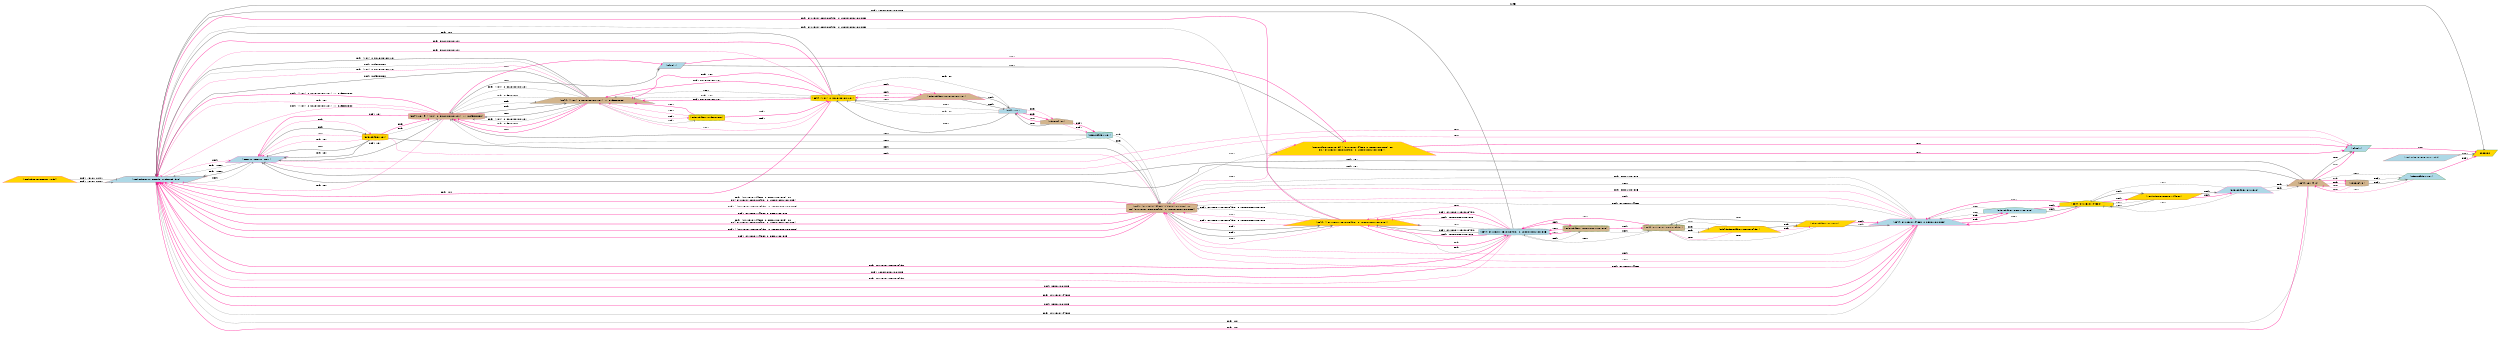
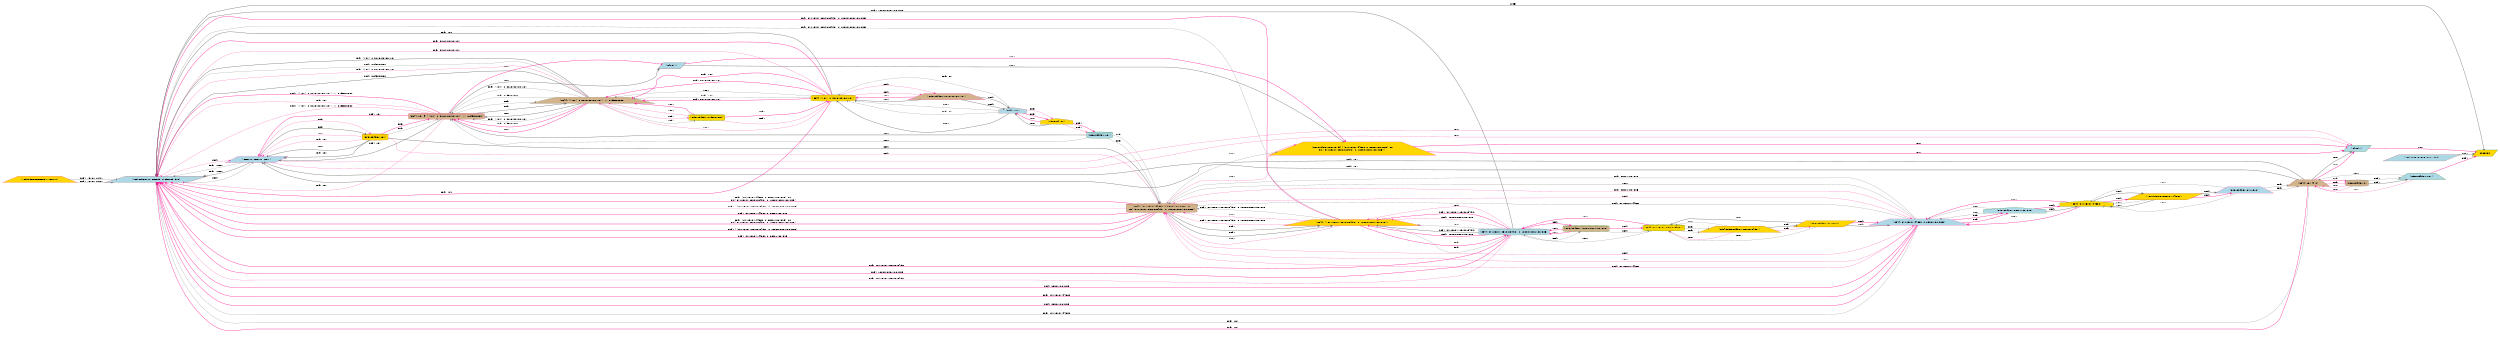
node "(Literal,1U)": fillcolor tan -> gold
node "(MethodParameterIn,void)": label "(MethodParameterIn,void)" -> "(MethodParameterIn,return)"
node "(Literal,0)": label "(Literal,0)" -> "(Identifier,0)"
node "(Call,current->personality)": fillcolor tan -> gold
